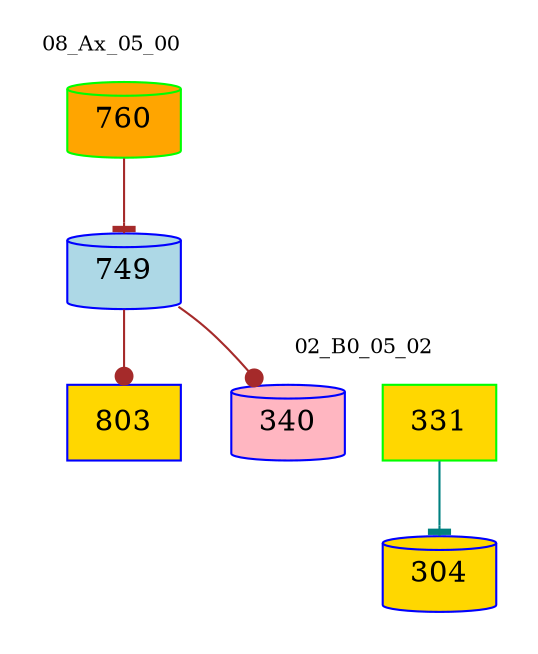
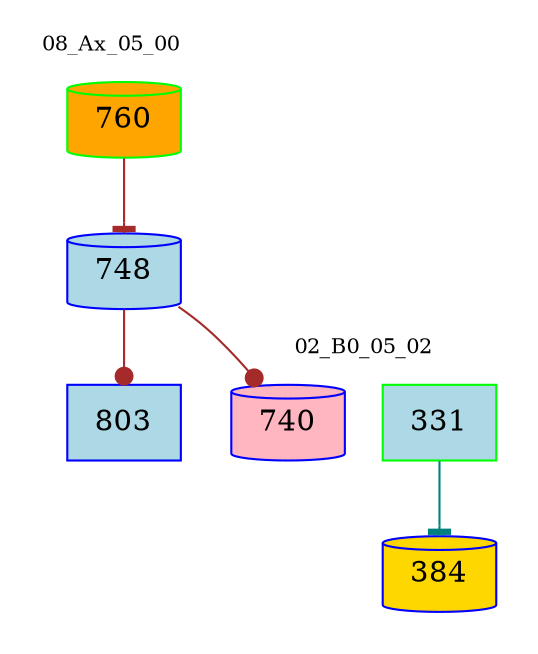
node "749": label "749" -> "748"
node "803": fillcolor gold -> lightblue
node "340": label "340" -> "740"
node "331": fillcolor gold -> lightblue
node "304": label "304" -> "384"
